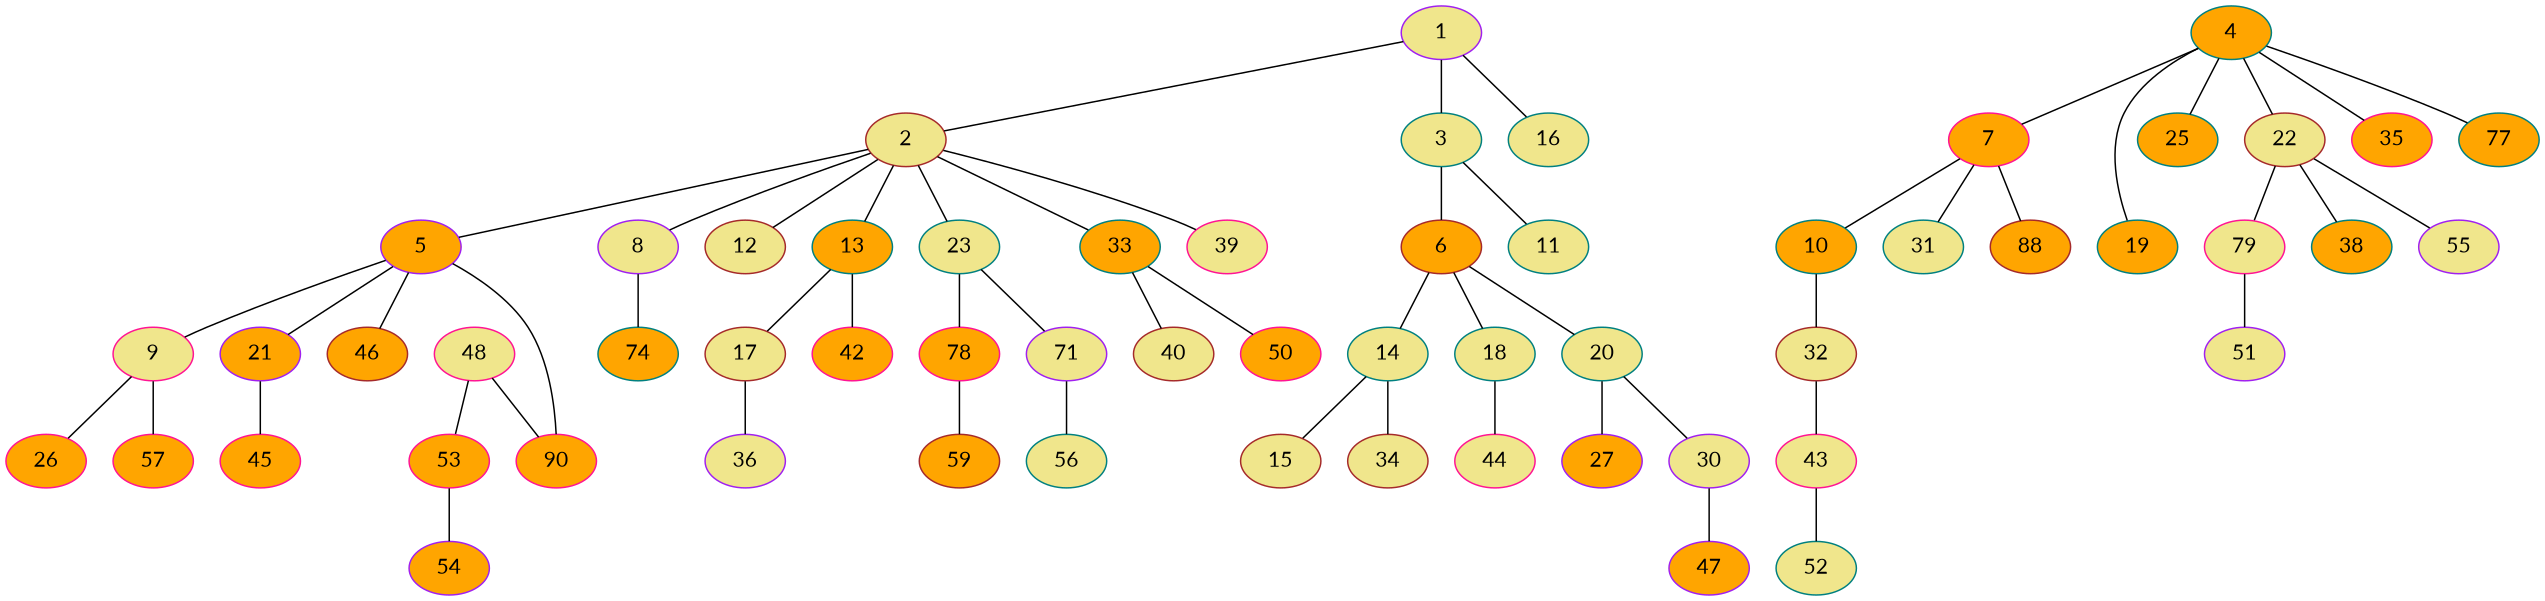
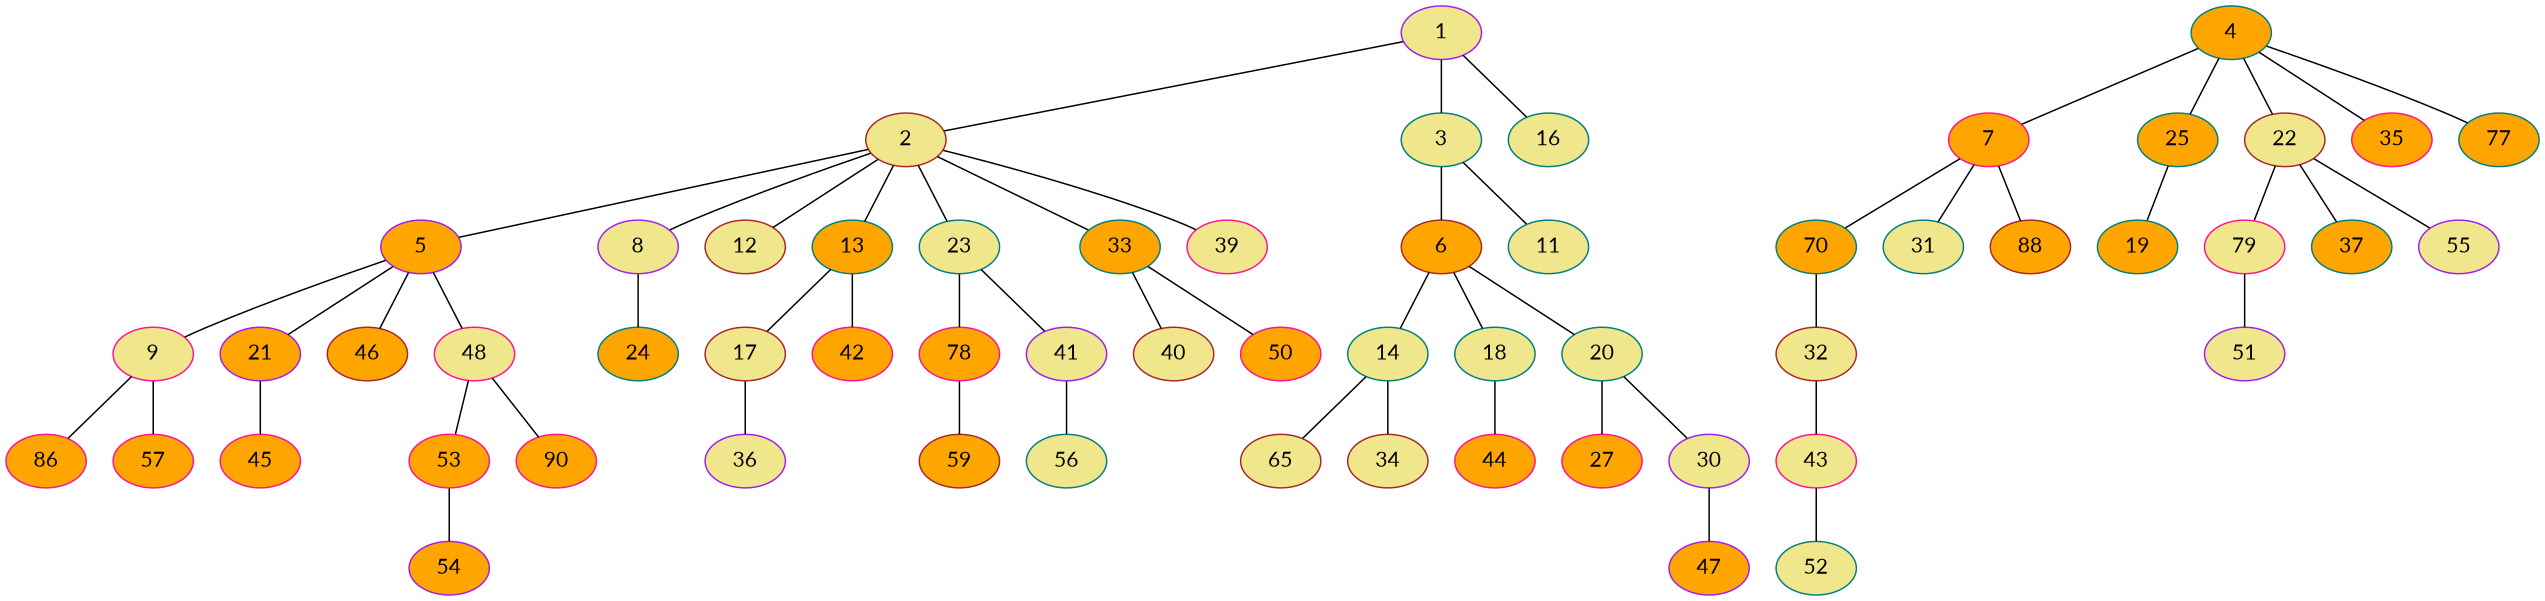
edge "4" -- "19": now "25" -- "19"
node "10": label "10" -> "70"
node "38": label "38" -> "37"
edge "5" -- "90": now "5" -- "48"
node "74": label "74" -> "24"
node "71": label "71" -> "41"
node "26": label "26" -> "86"
node "15": label "15" -> "65"
node "44": fillcolor khaki -> orange
node "27": color purple -> deeppink
